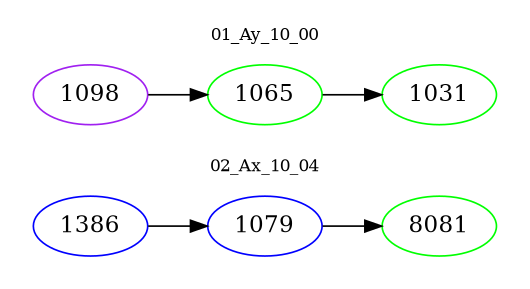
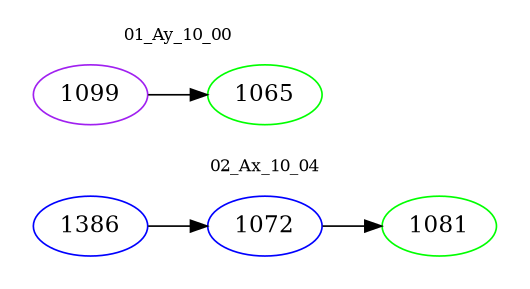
node "1098": label "1098" -> "1099"
node "1031": removed
node "1079": label "1079" -> "1072"
node "8081": label "8081" -> "1081"
